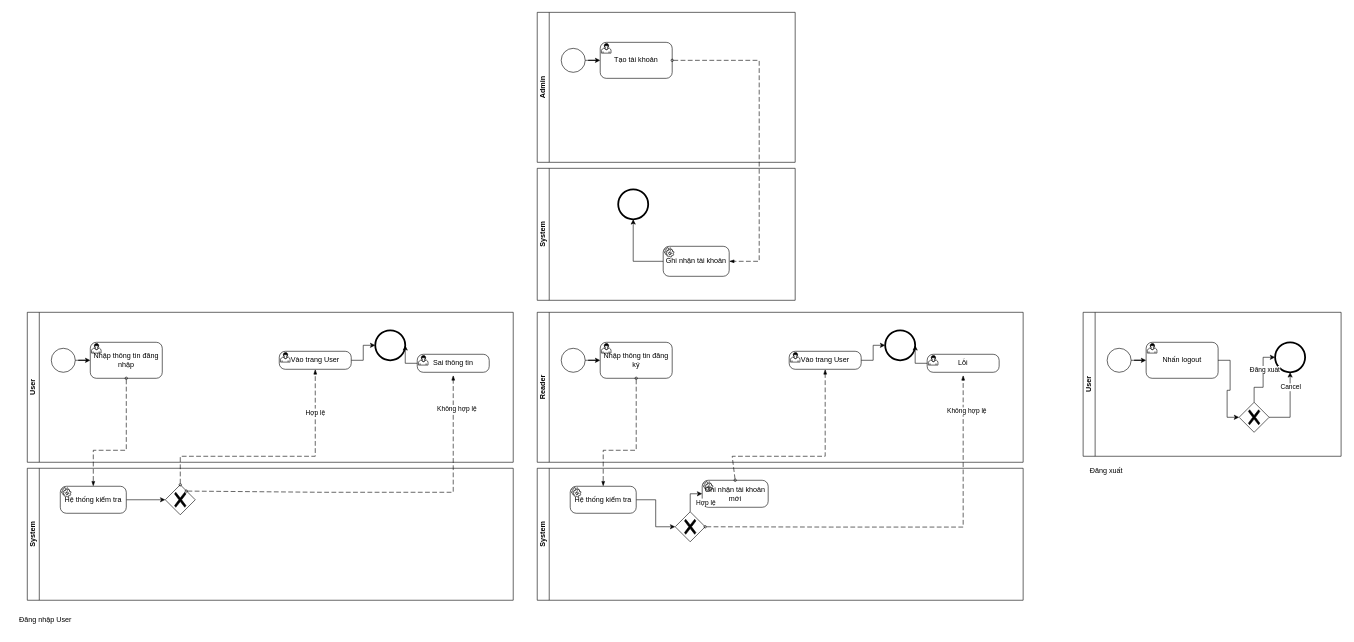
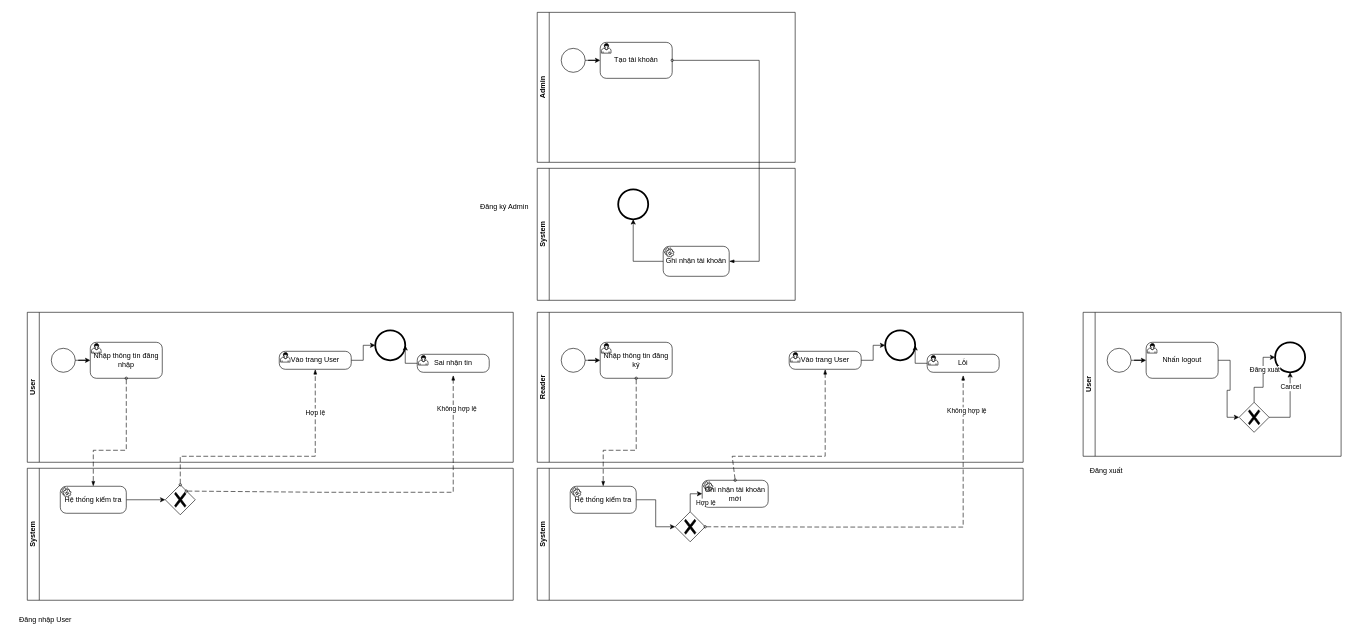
edge "Tạo tài khoản" -- "Ghi nhận tài khoản": style dashed -> solid
node "Đăng ký Admin": added
node "Sai thông tin": label "Sai thông tin" -> "Sai nhận tin"
